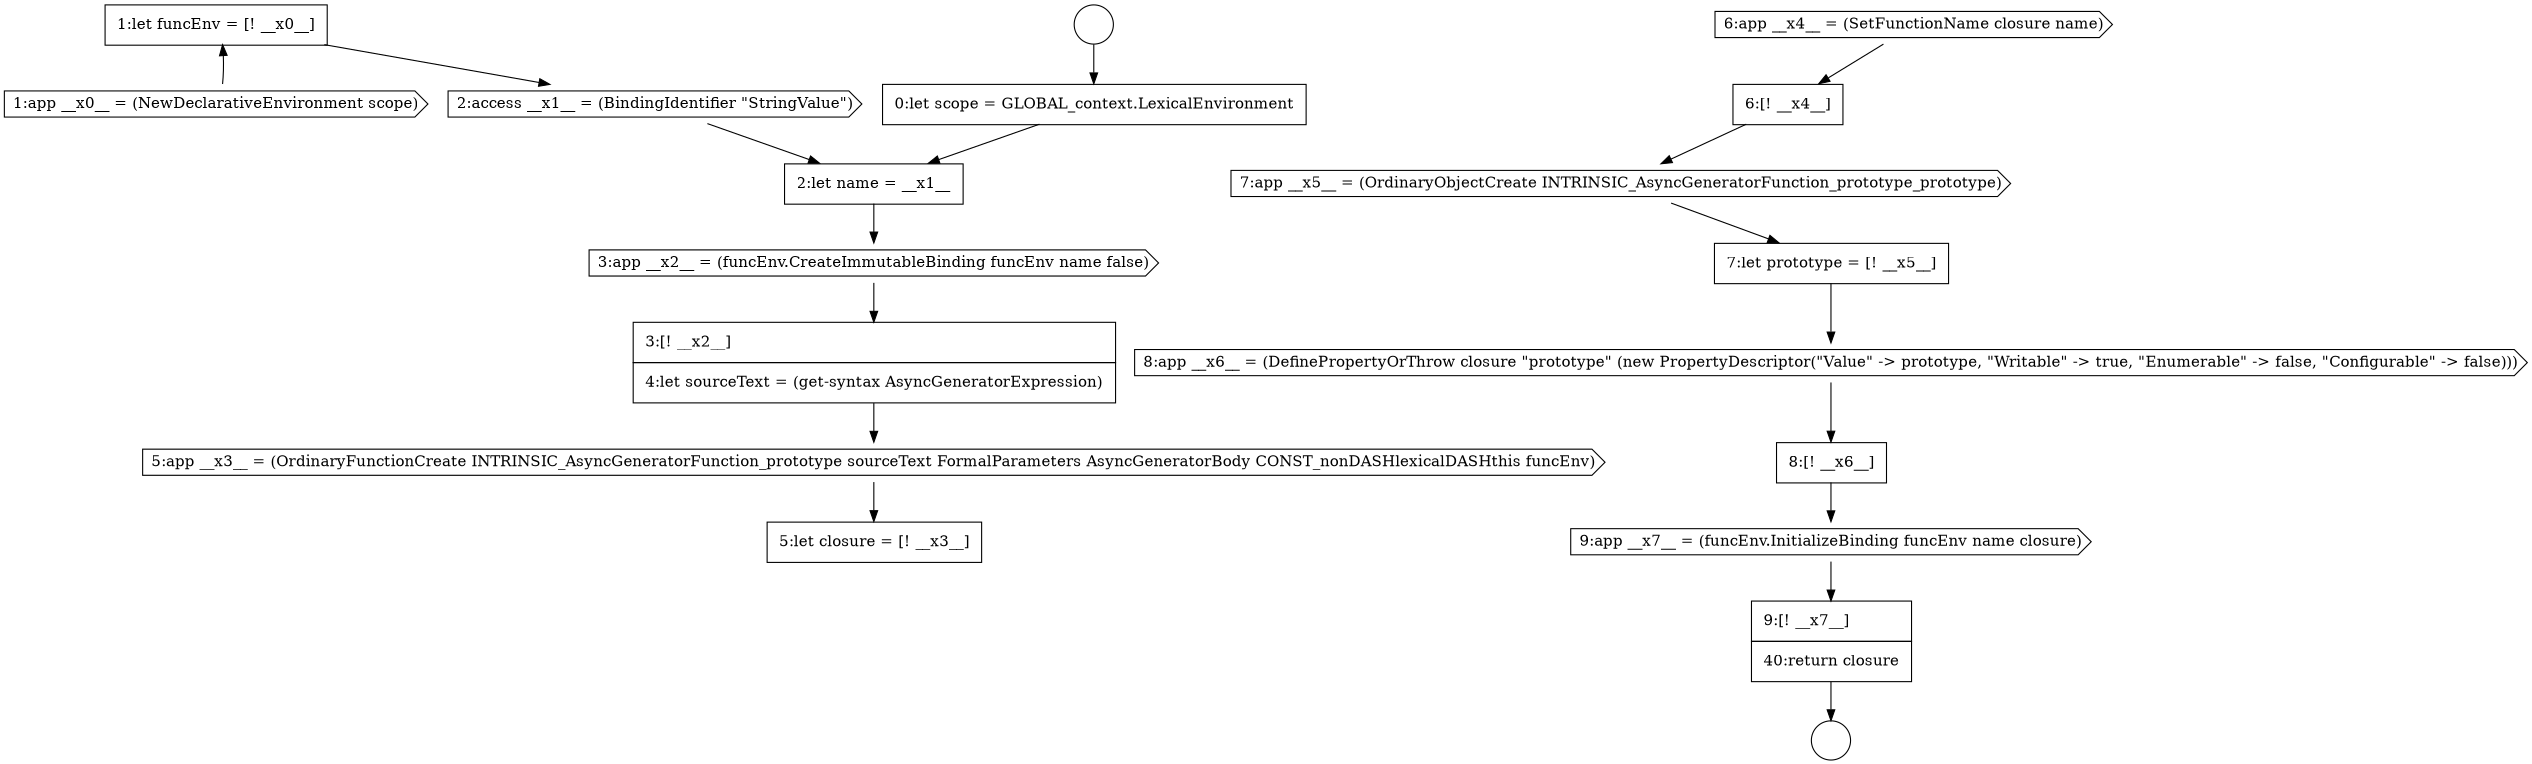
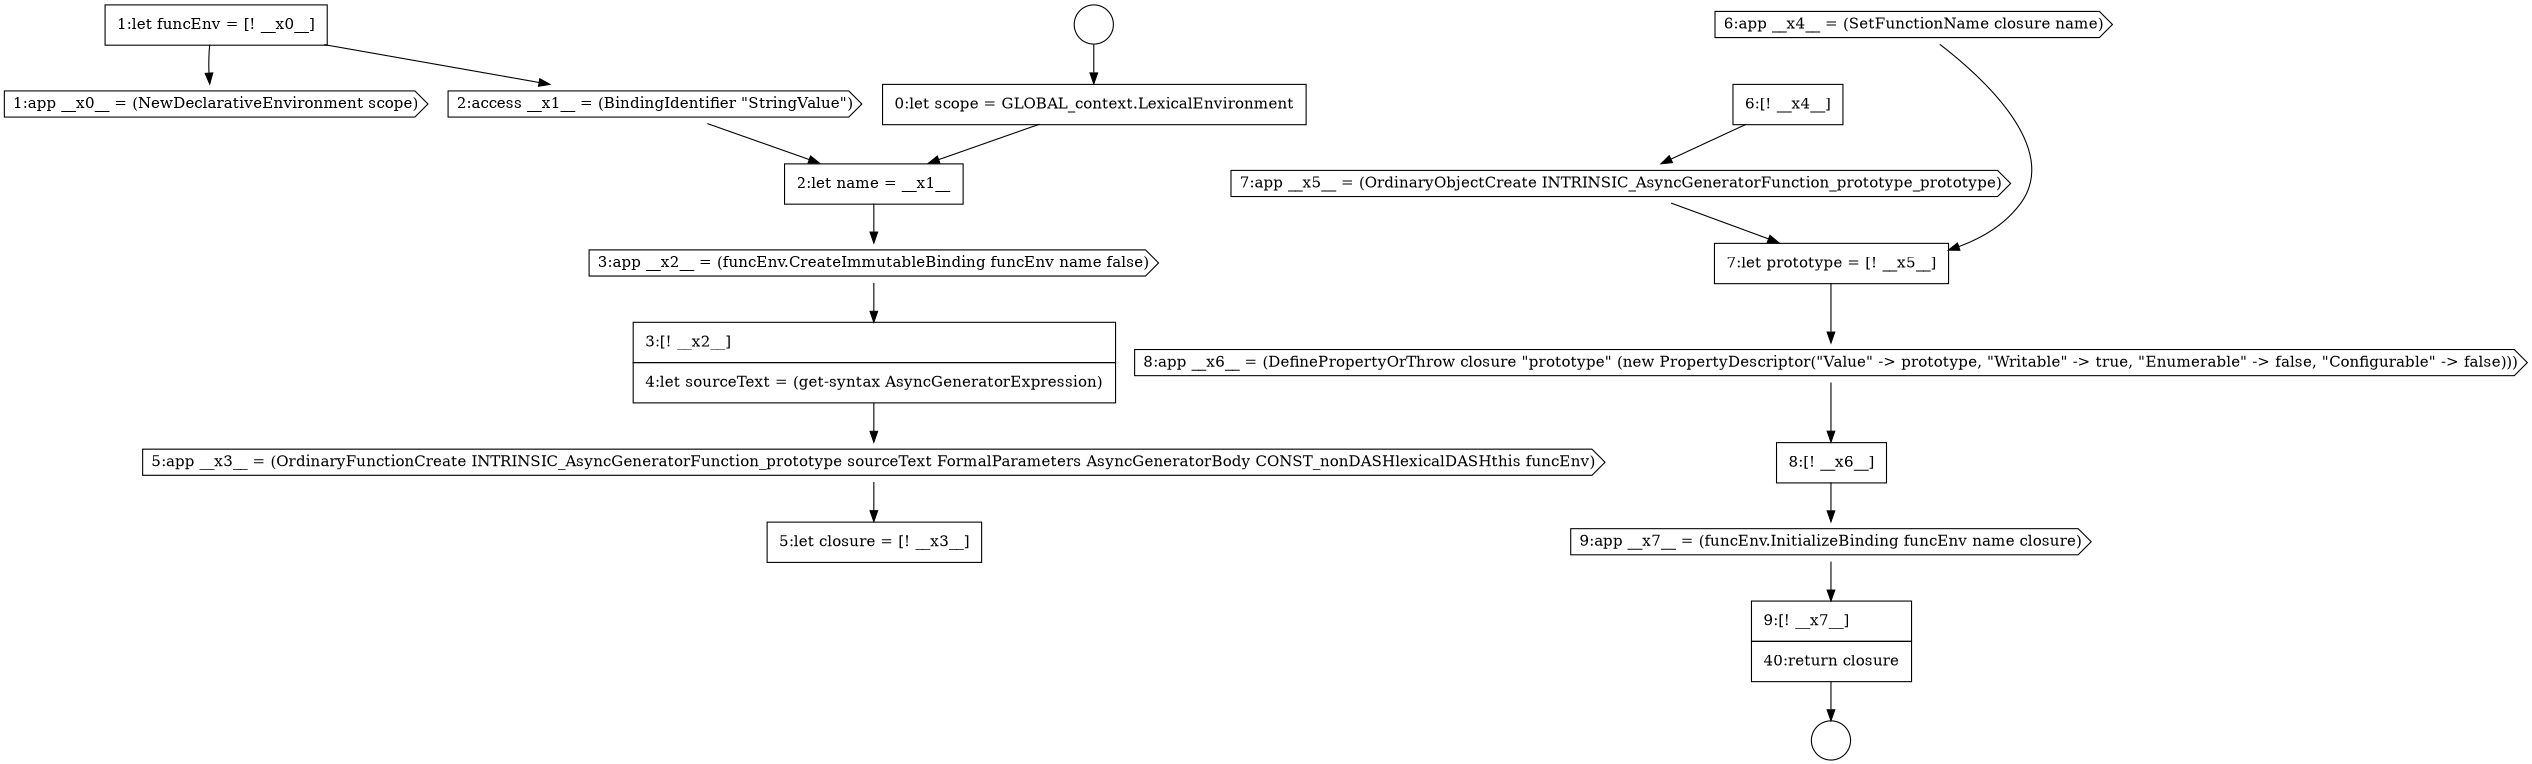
edge "6:app __x4__ = (SetFunctionName closure name)" -> "6:[! __x4__]": now "6:app __x4__ = (SetFunctionName closure name)" -> "7:let prototype = [! __x5__]"
edge "1:app __x0__ = (NewDeclarativeEnvironment scope)" -> "1:let funcEnv = [! __x0__]": reversed
